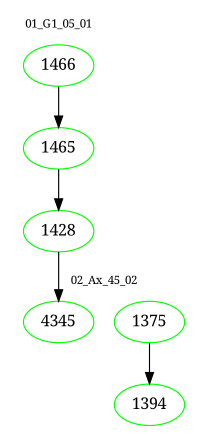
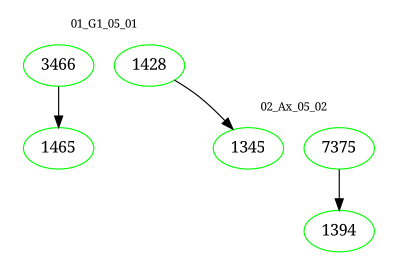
node "1466": label "1466" -> "3466"
edge "1465" -> "1428": removed
cluster "02_Ax_45_02": label "02_Ax_45_02" -> "02_Ax_05_02"
node "4345": label "4345" -> "1345"
node "1375": label "1375" -> "7375"
